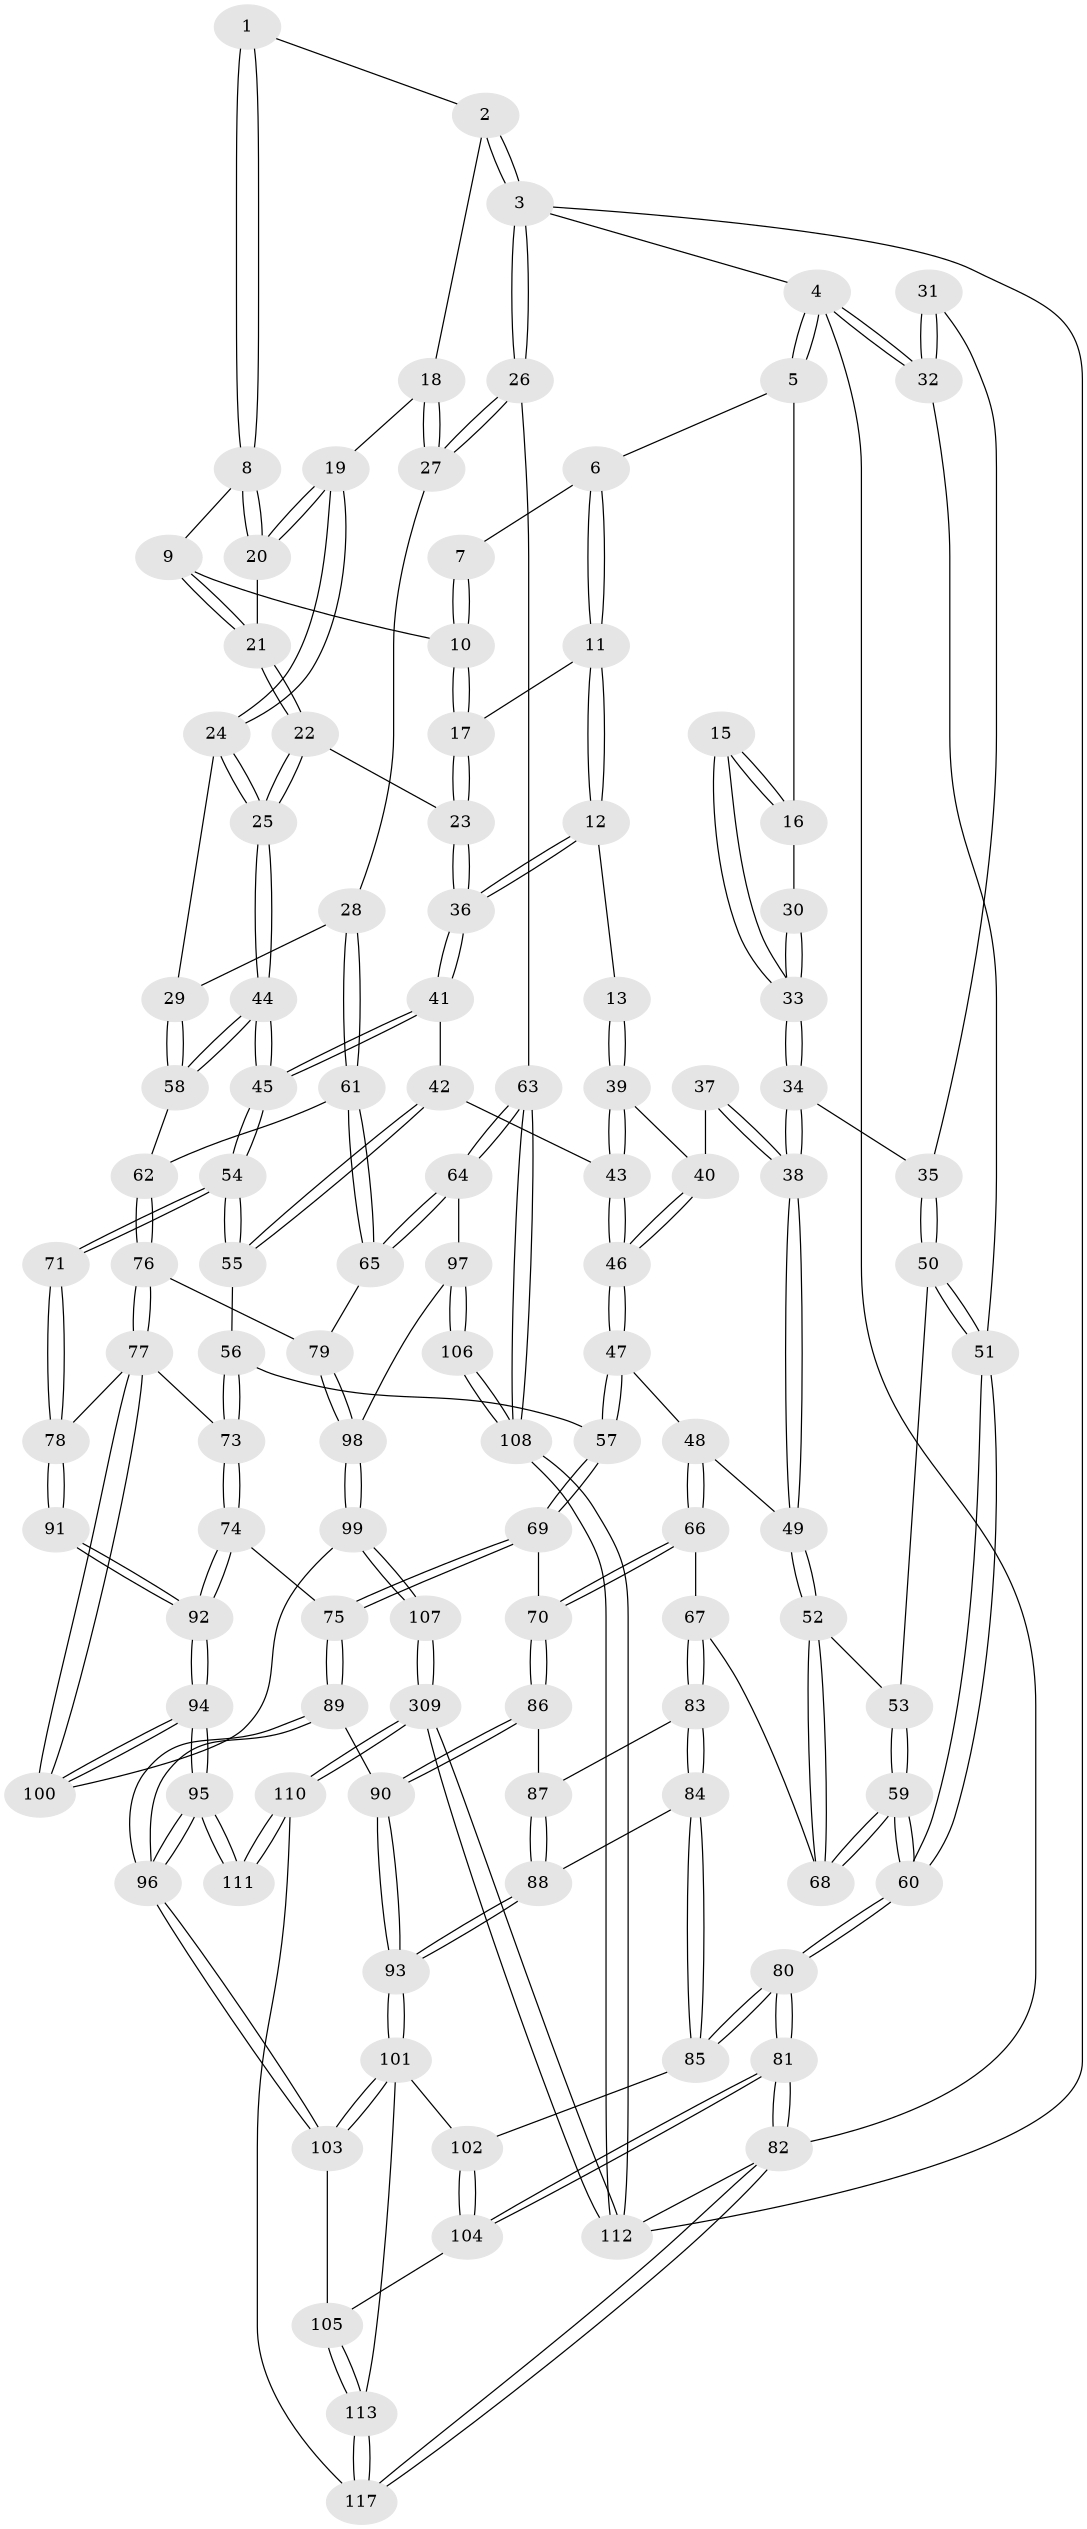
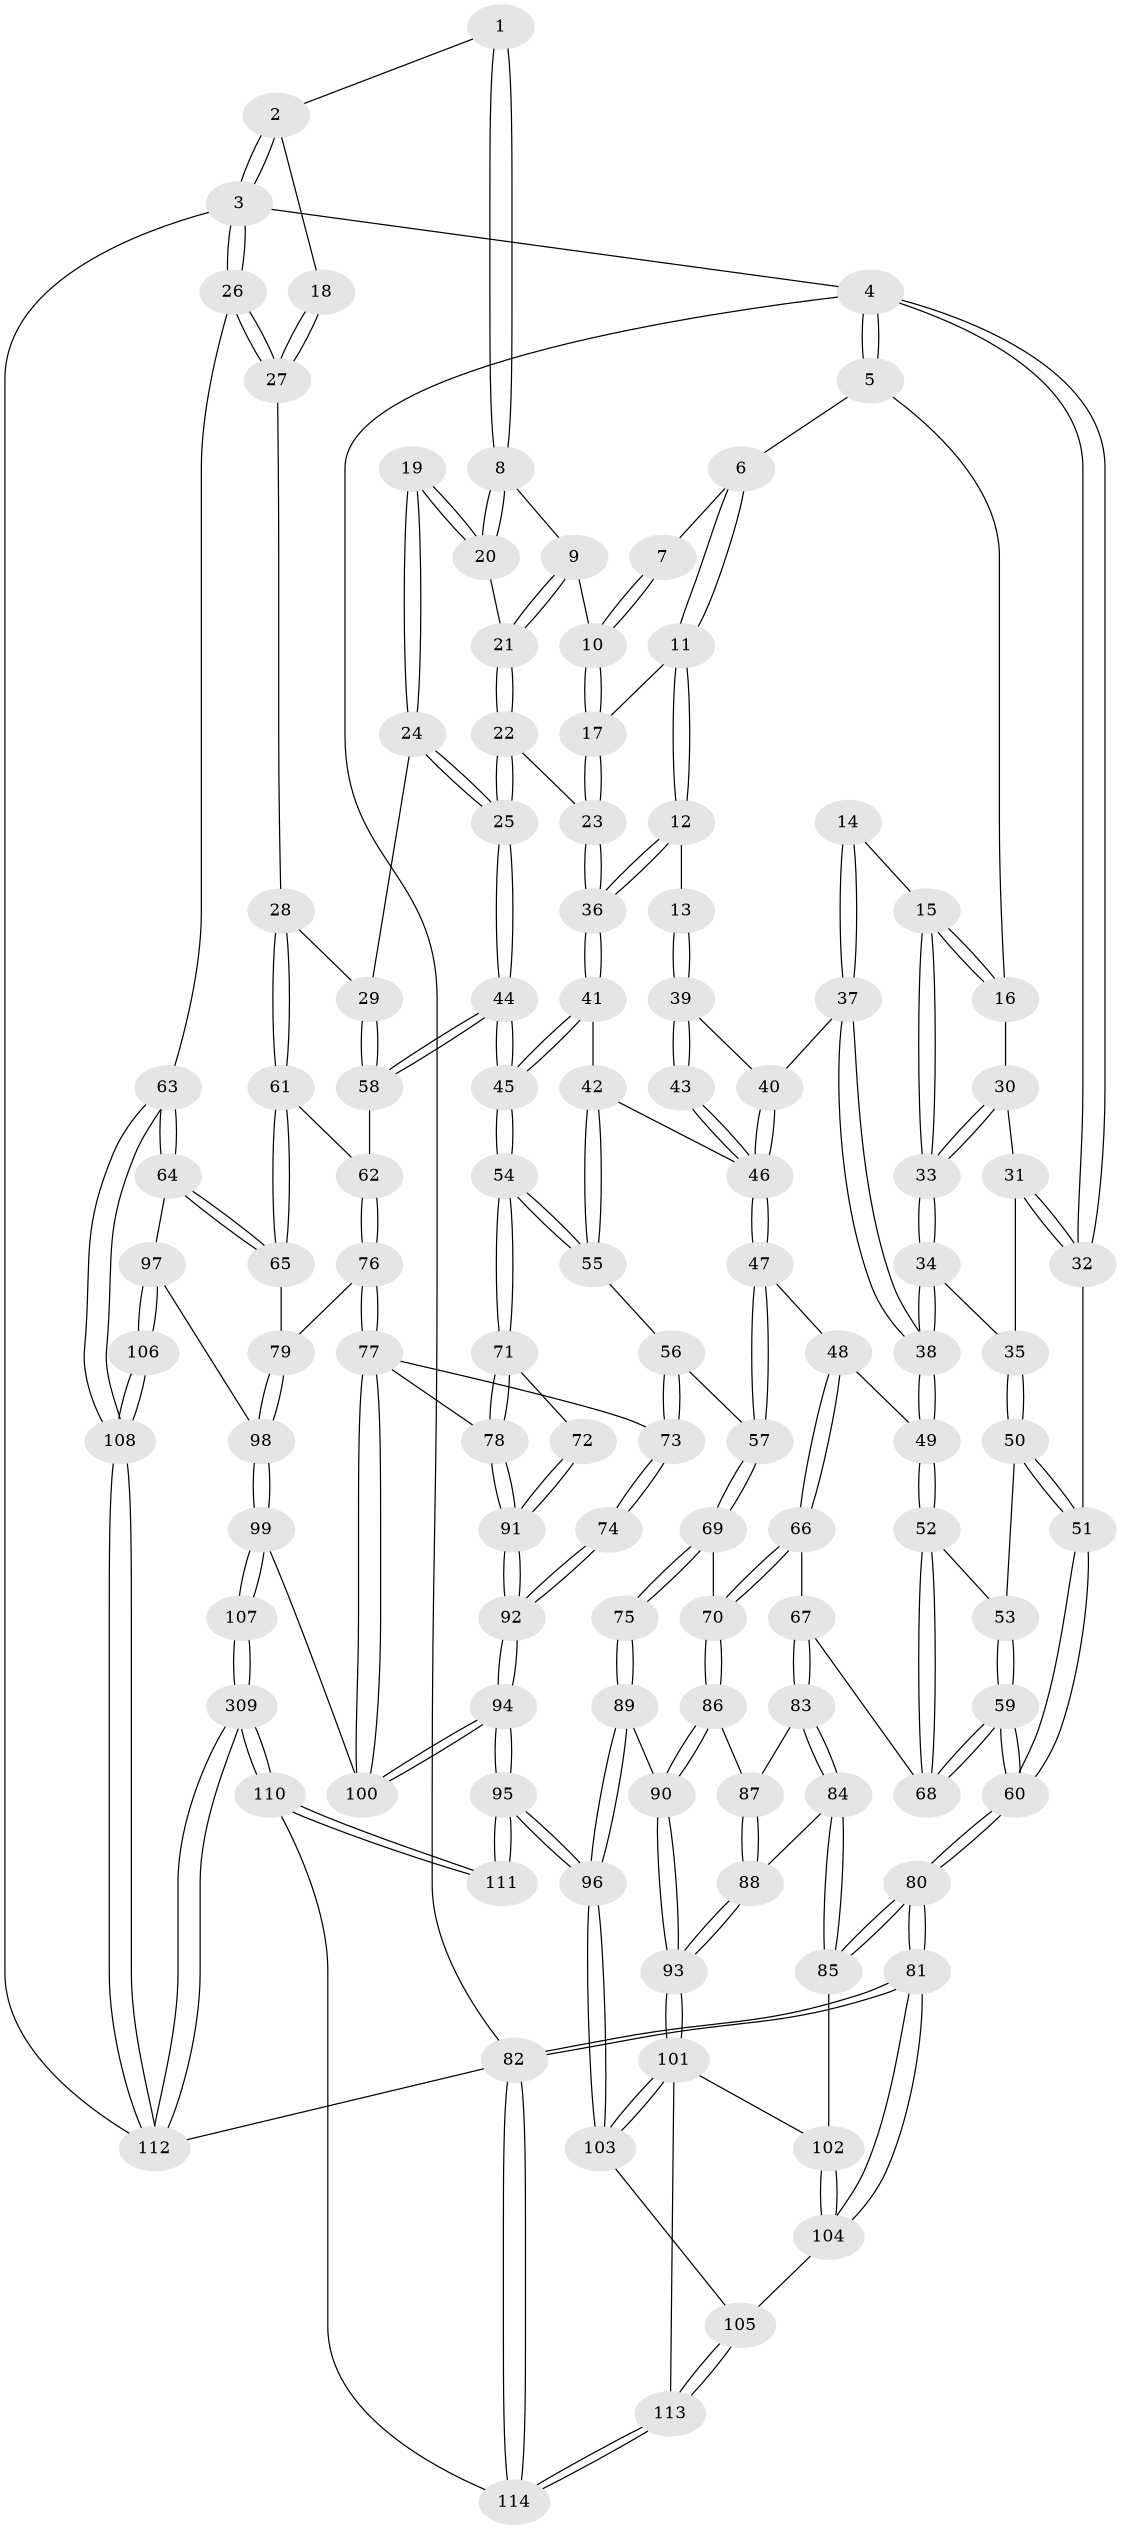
edge "18" -- "19": removed
node "14": added
edge "30" -- "31": added
edge "42" -- "43": now "42" -- "46"
node "72": added
edge "74" -- "75": removed
node "117": label "117" -> "114"
